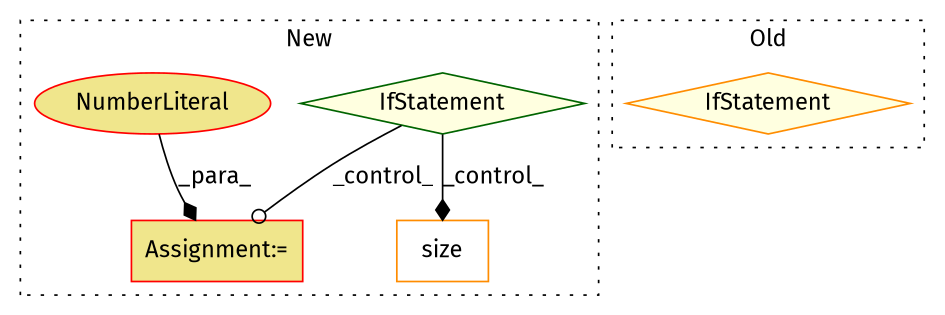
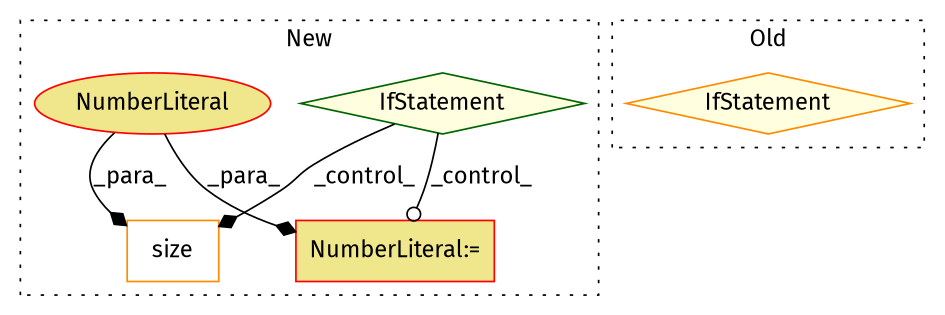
edge "NumberLiteral" -> "size": added, label "_para_"
node "Assignment:=": label "Assignment:=" -> "NumberLiteral:="
